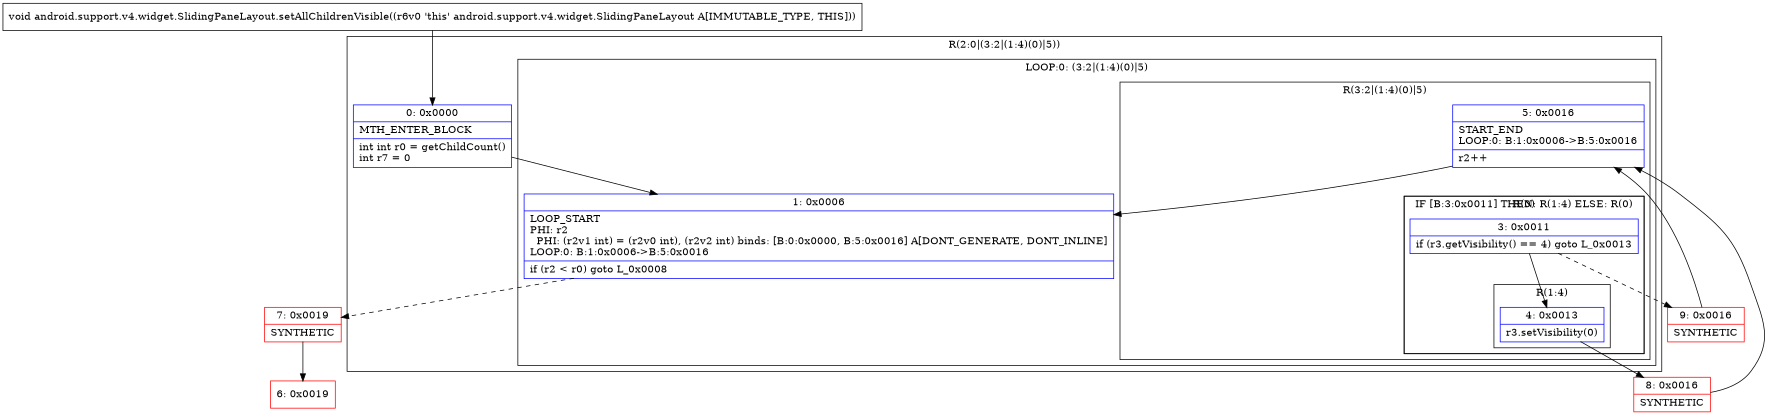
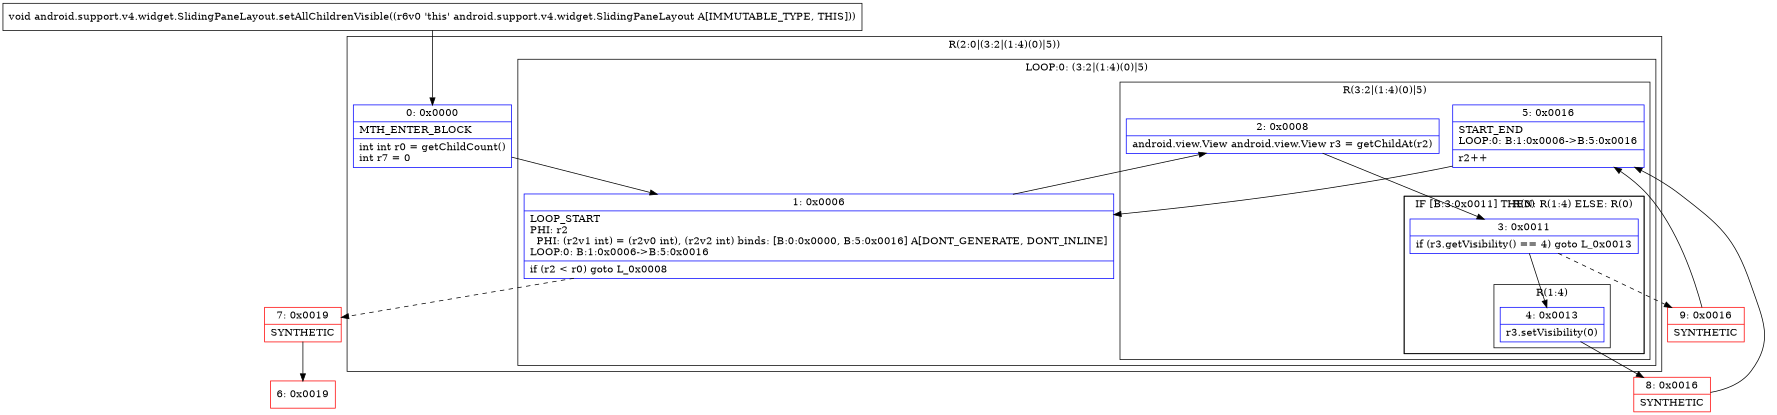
node "2: 0x0008": added
